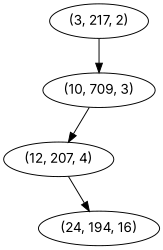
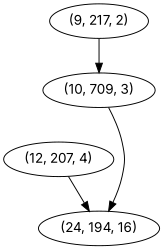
node "(3, 217, 2)": label "(3, 217, 2)" -> "(9, 217, 2)"
edge "(10, 709, 3)" -> "(12, 207, 4)": now "(10, 709, 3)" -> "(24, 194, 16)"
